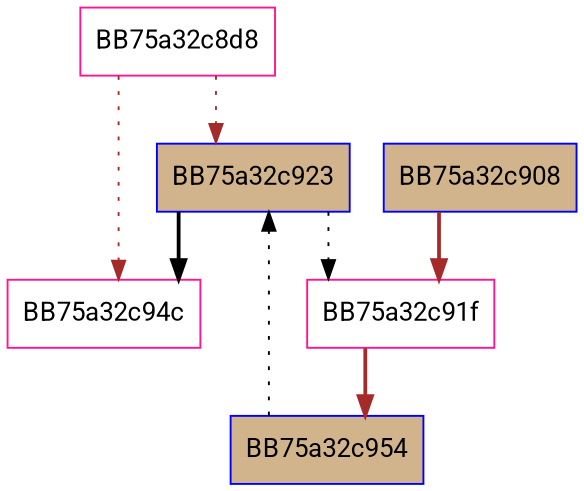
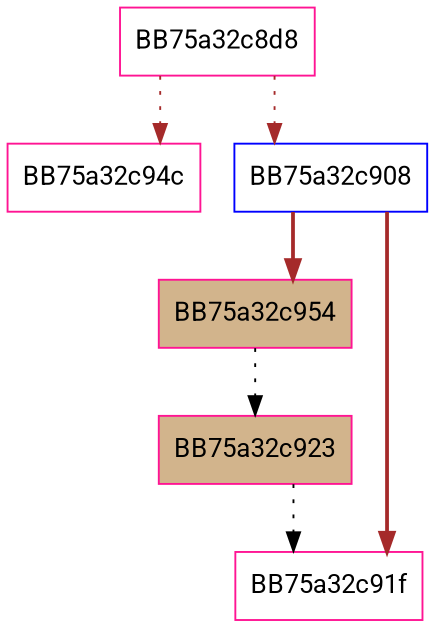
edge "BB75a32c8d8" -> "BB75a32c923": now "BB75a32c8d8" -> "BB75a32c908"
node "BB75a32c923": color blue -> deeppink
node "BB75a32c908": fillcolor tan -> white
edge "BB75a32c923" -> "BB75a32c94c": removed
edge "BB75a32c91f" -> "BB75a32c954": now "BB75a32c908" -> "BB75a32c954"
node "BB75a32c954": color blue -> deeppink
